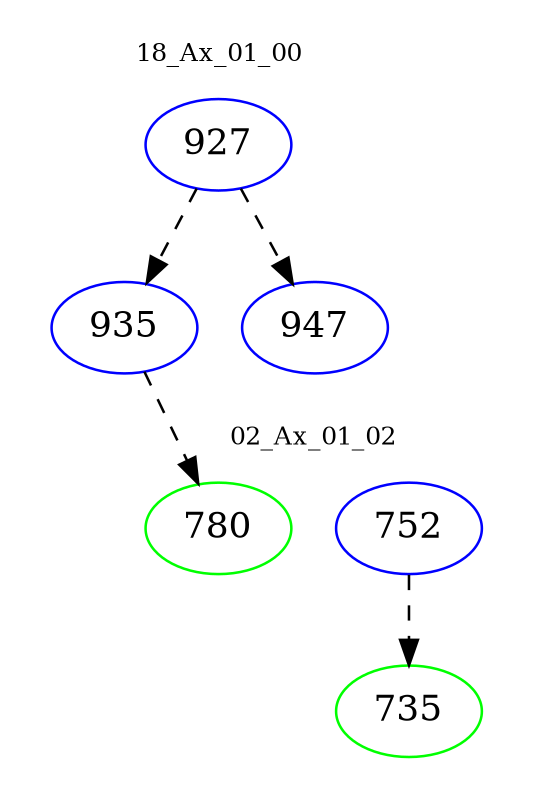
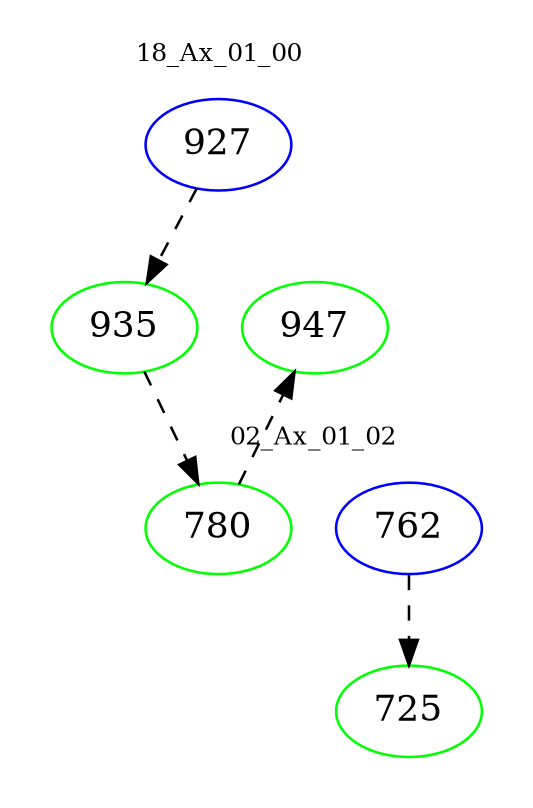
edge "927" -> "947": now "780" -> "947"
node "935": color blue -> green
node "947": color blue -> green
node "752": label "752" -> "762"
node "735": label "735" -> "725"
